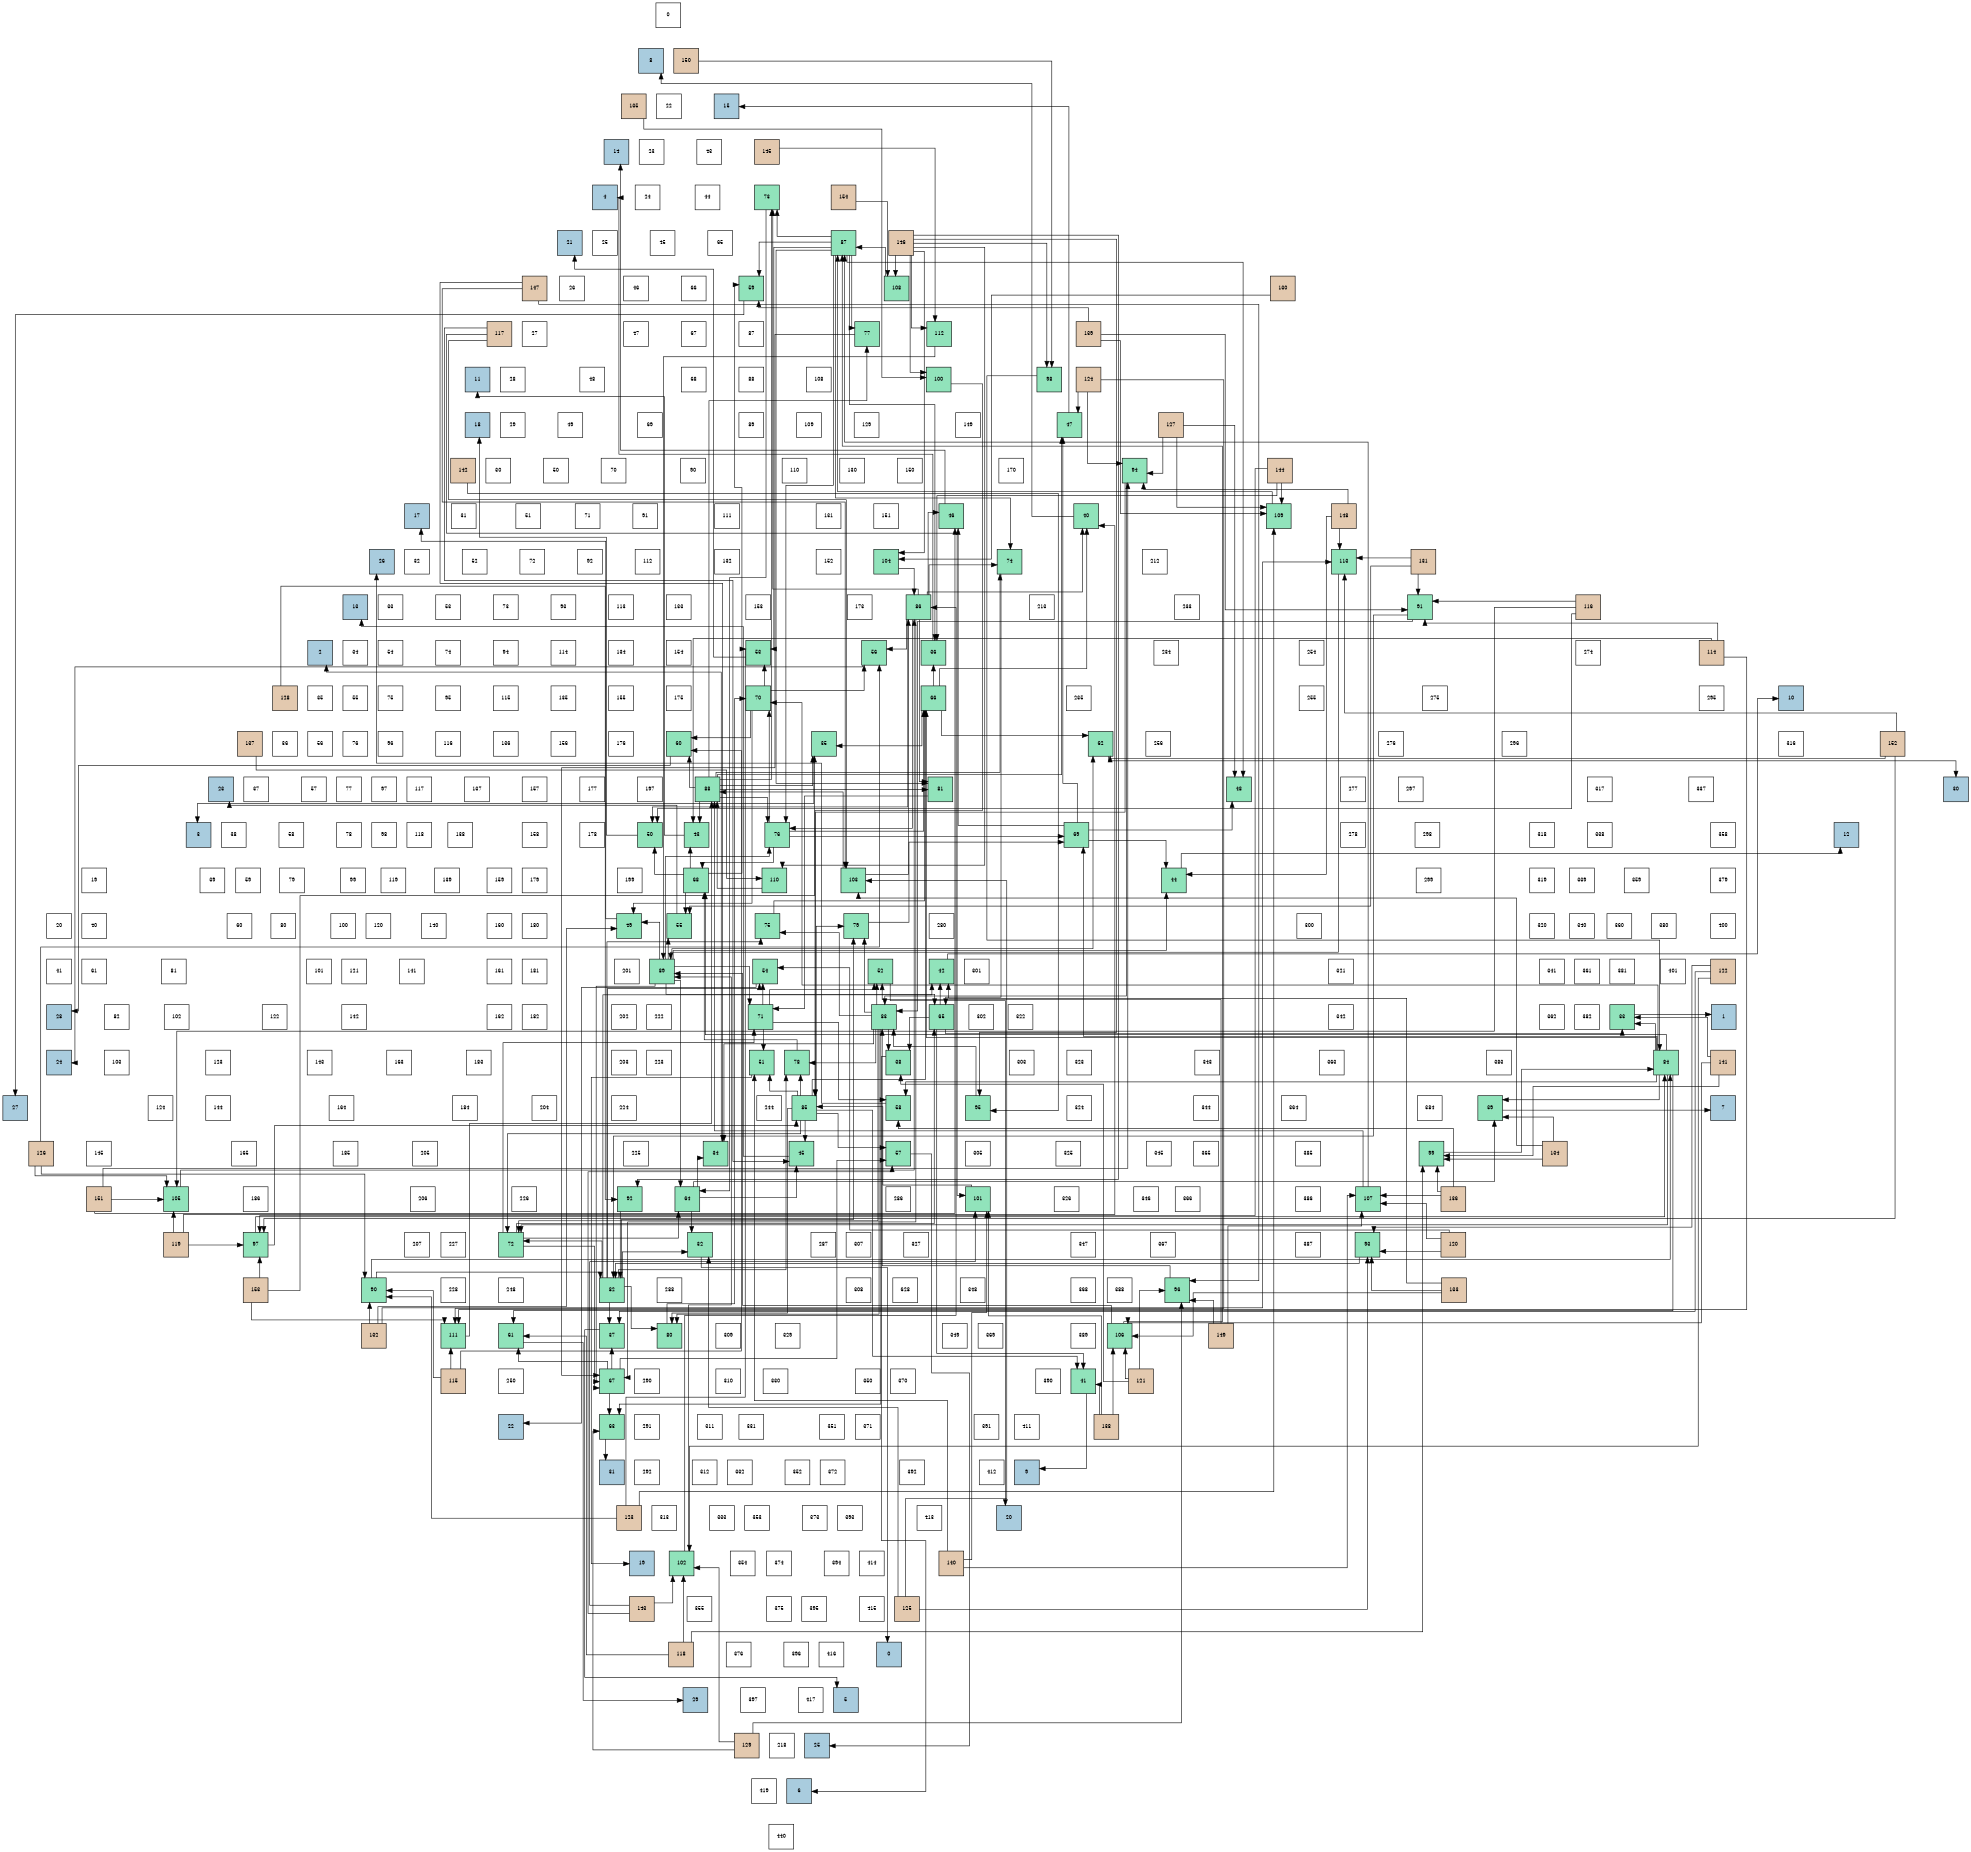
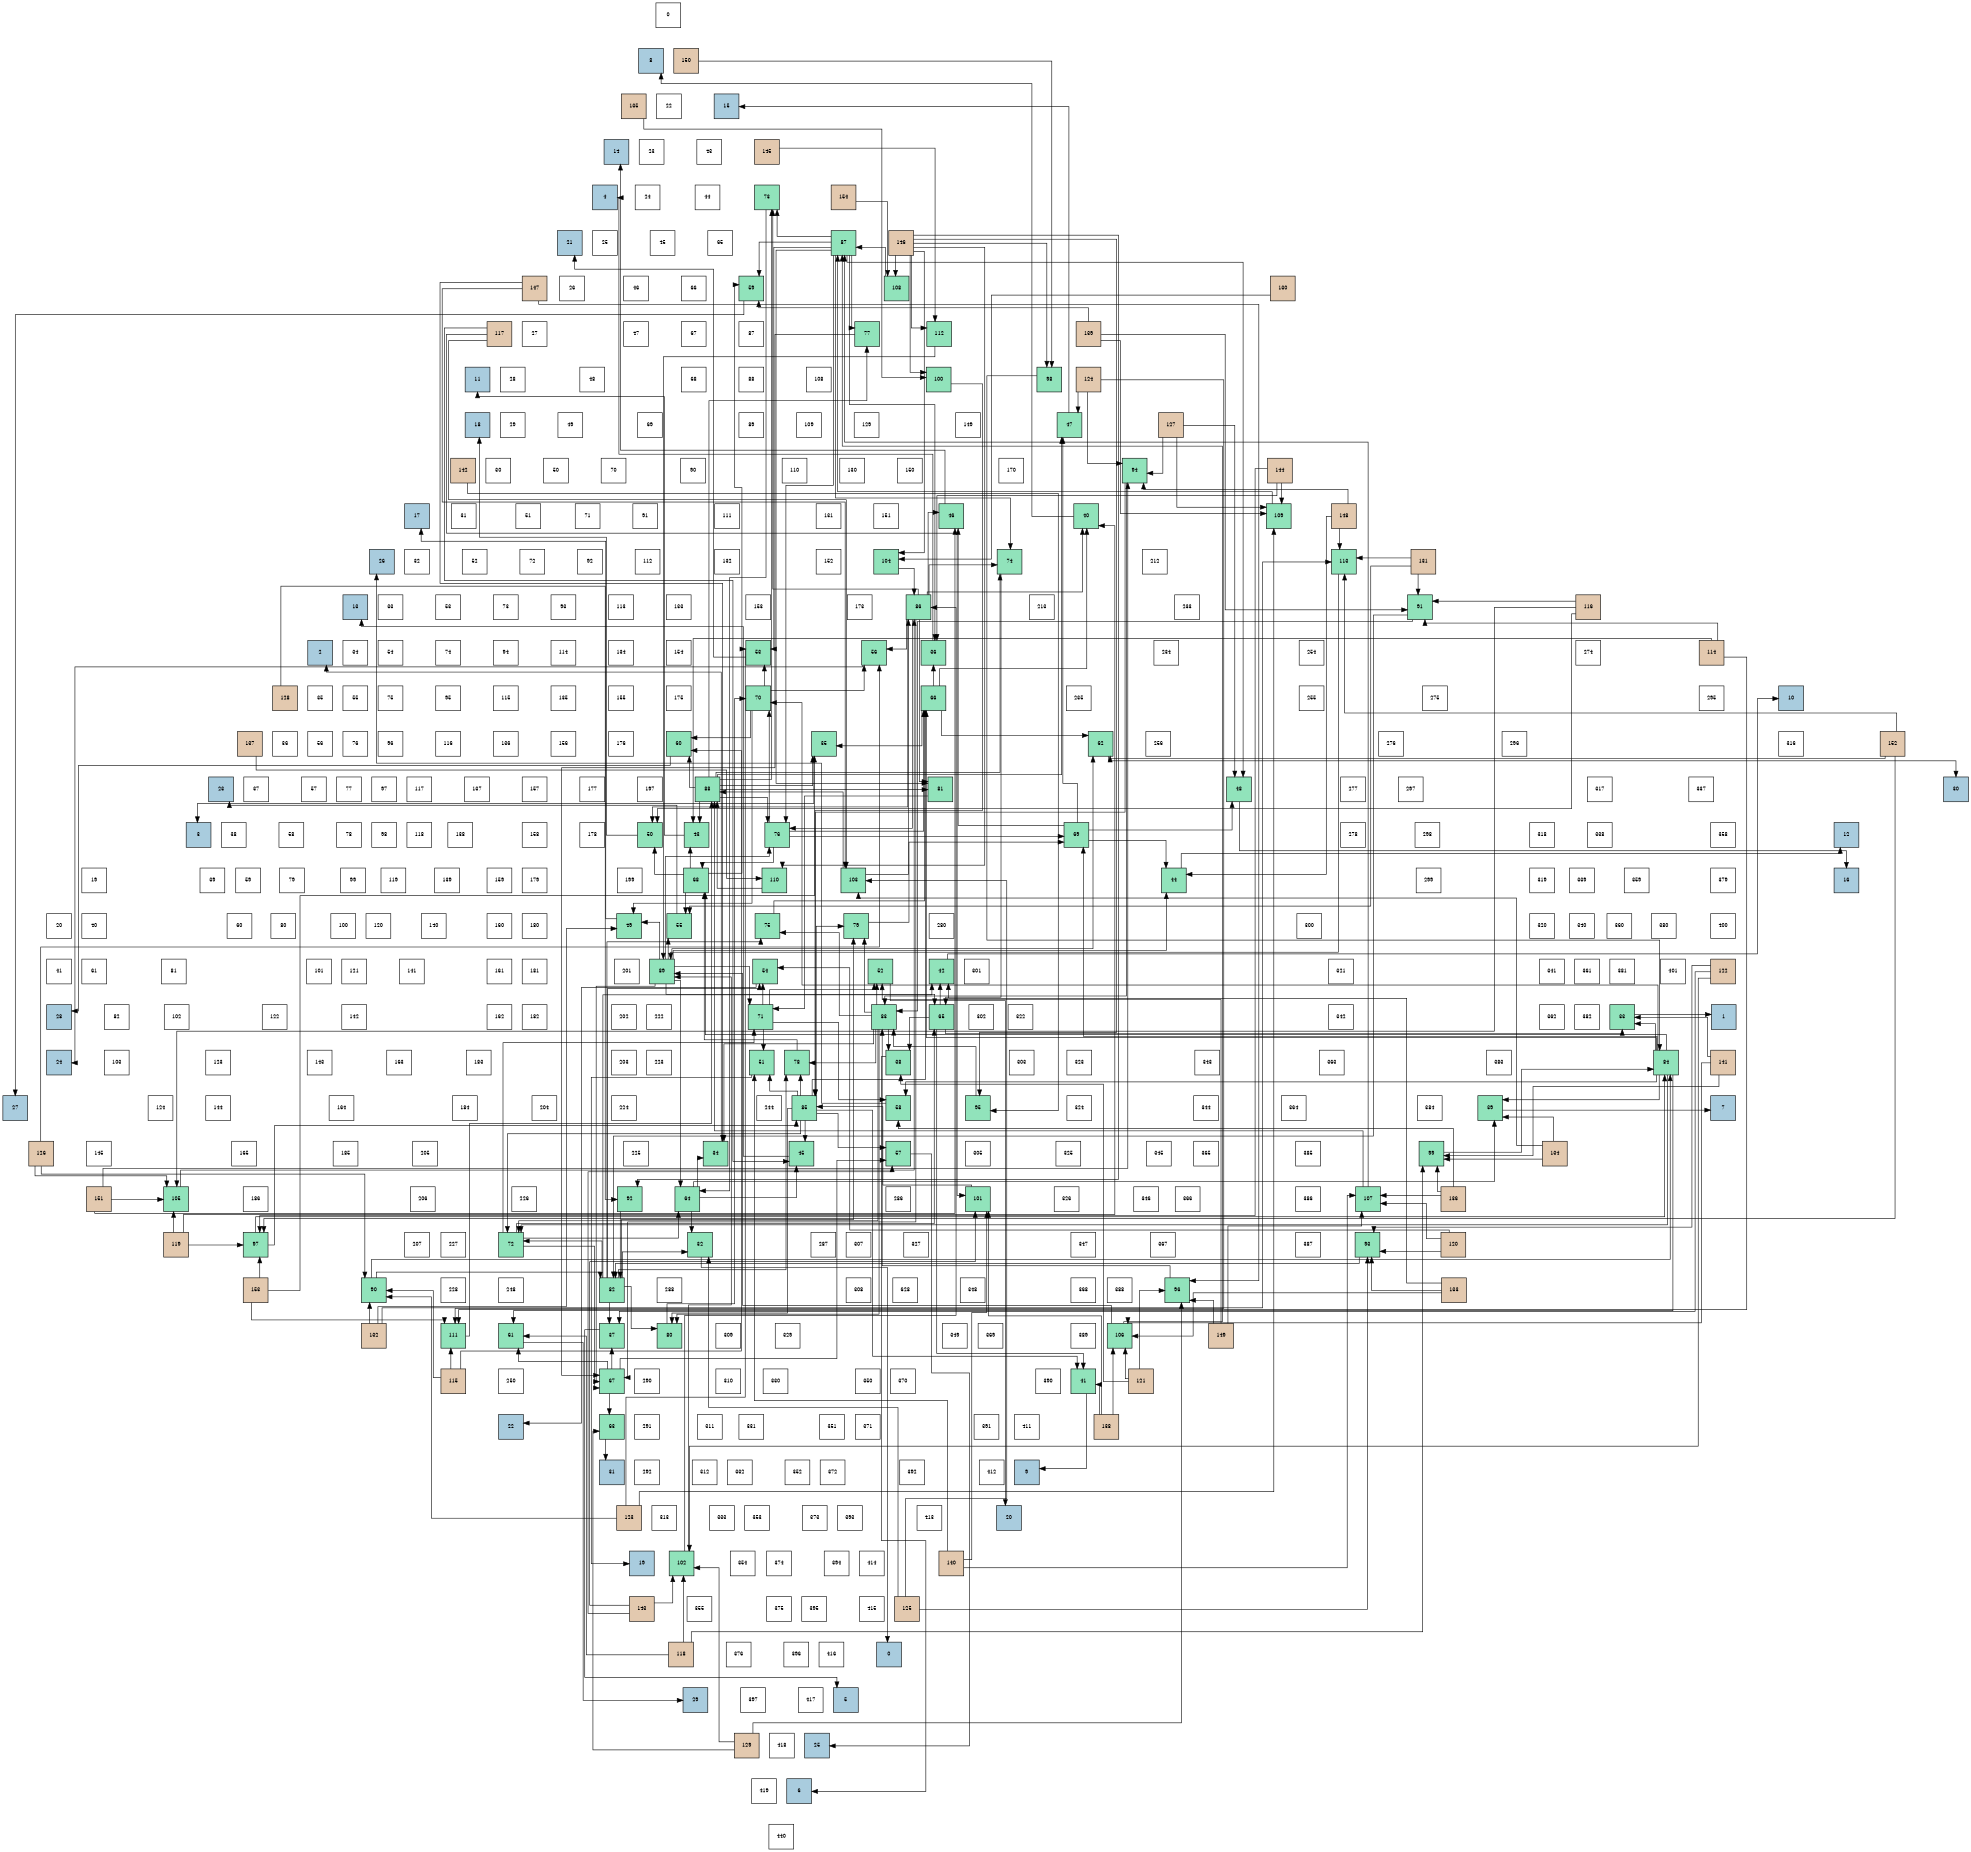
node "16": added
edge "83" -> "63": removed
node "218": label "218" -> "418"
